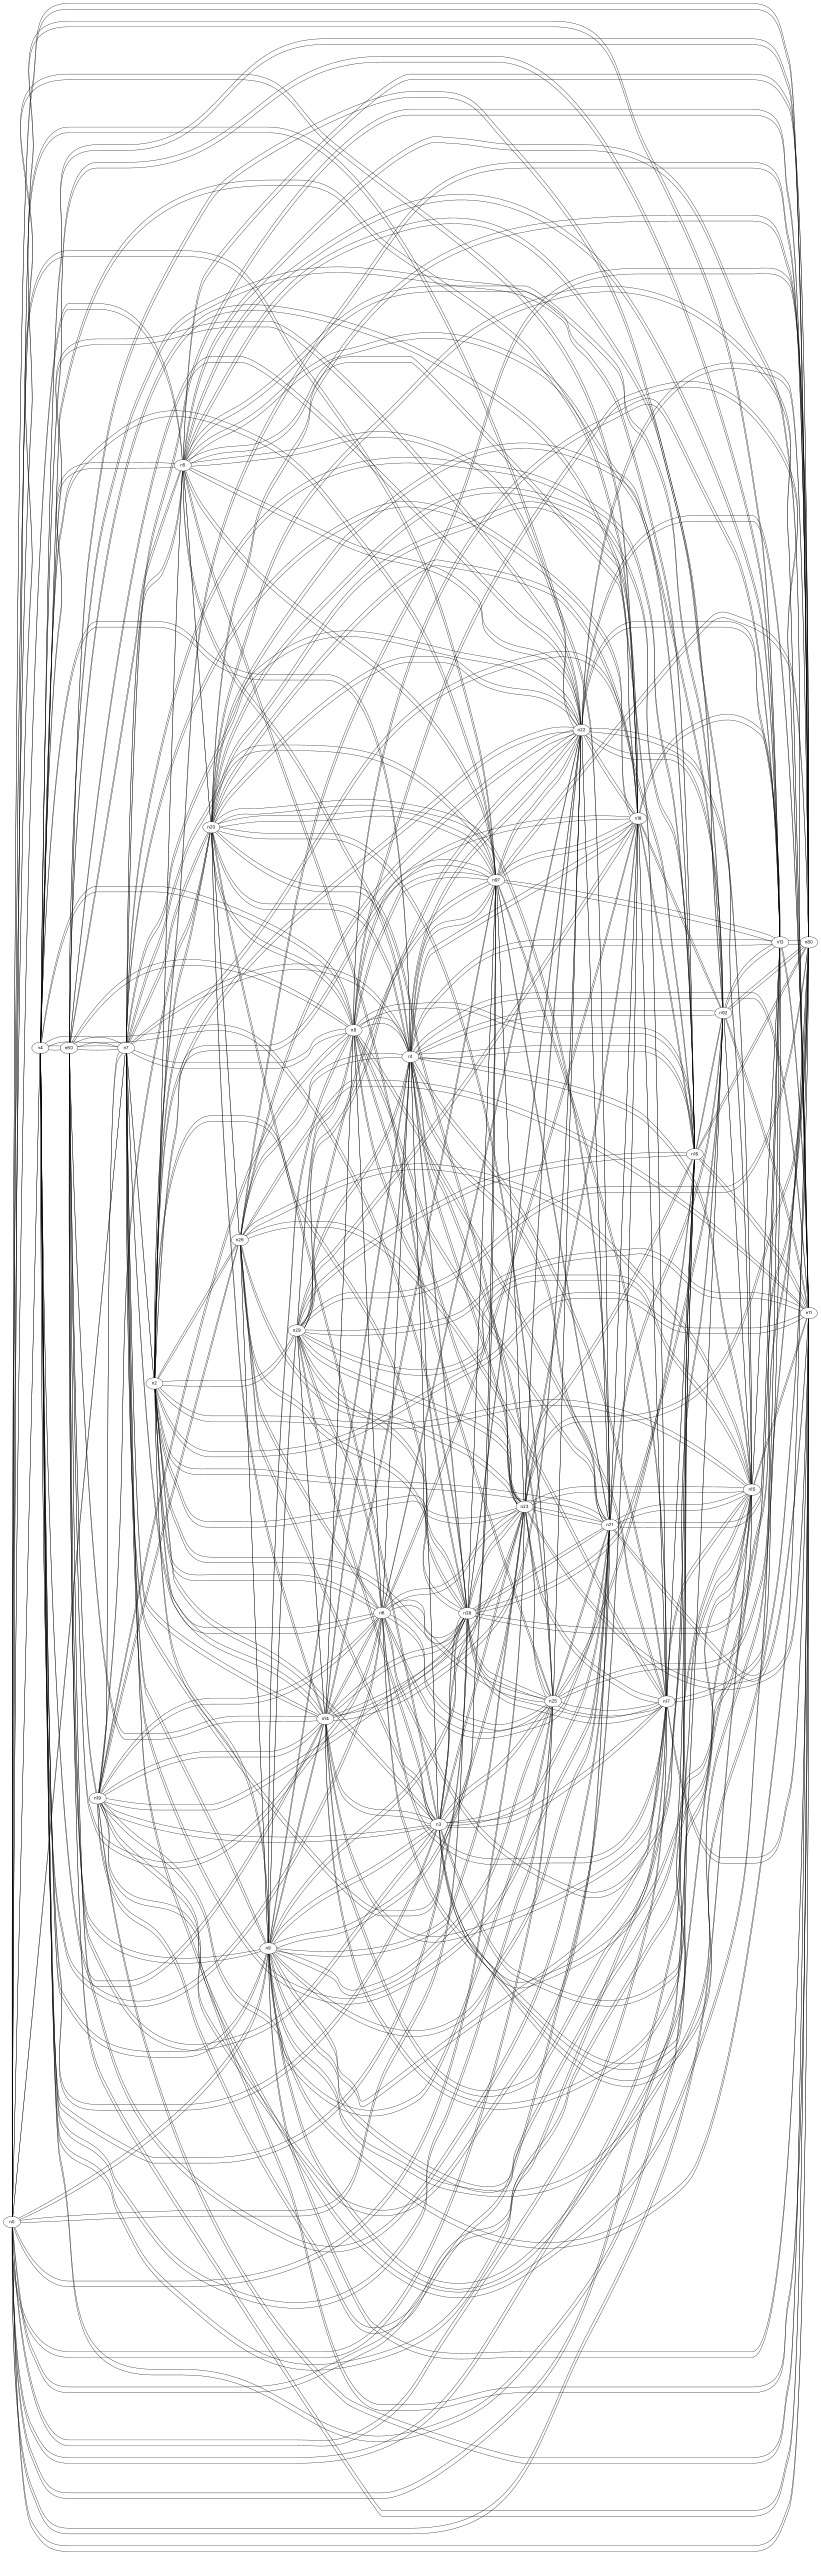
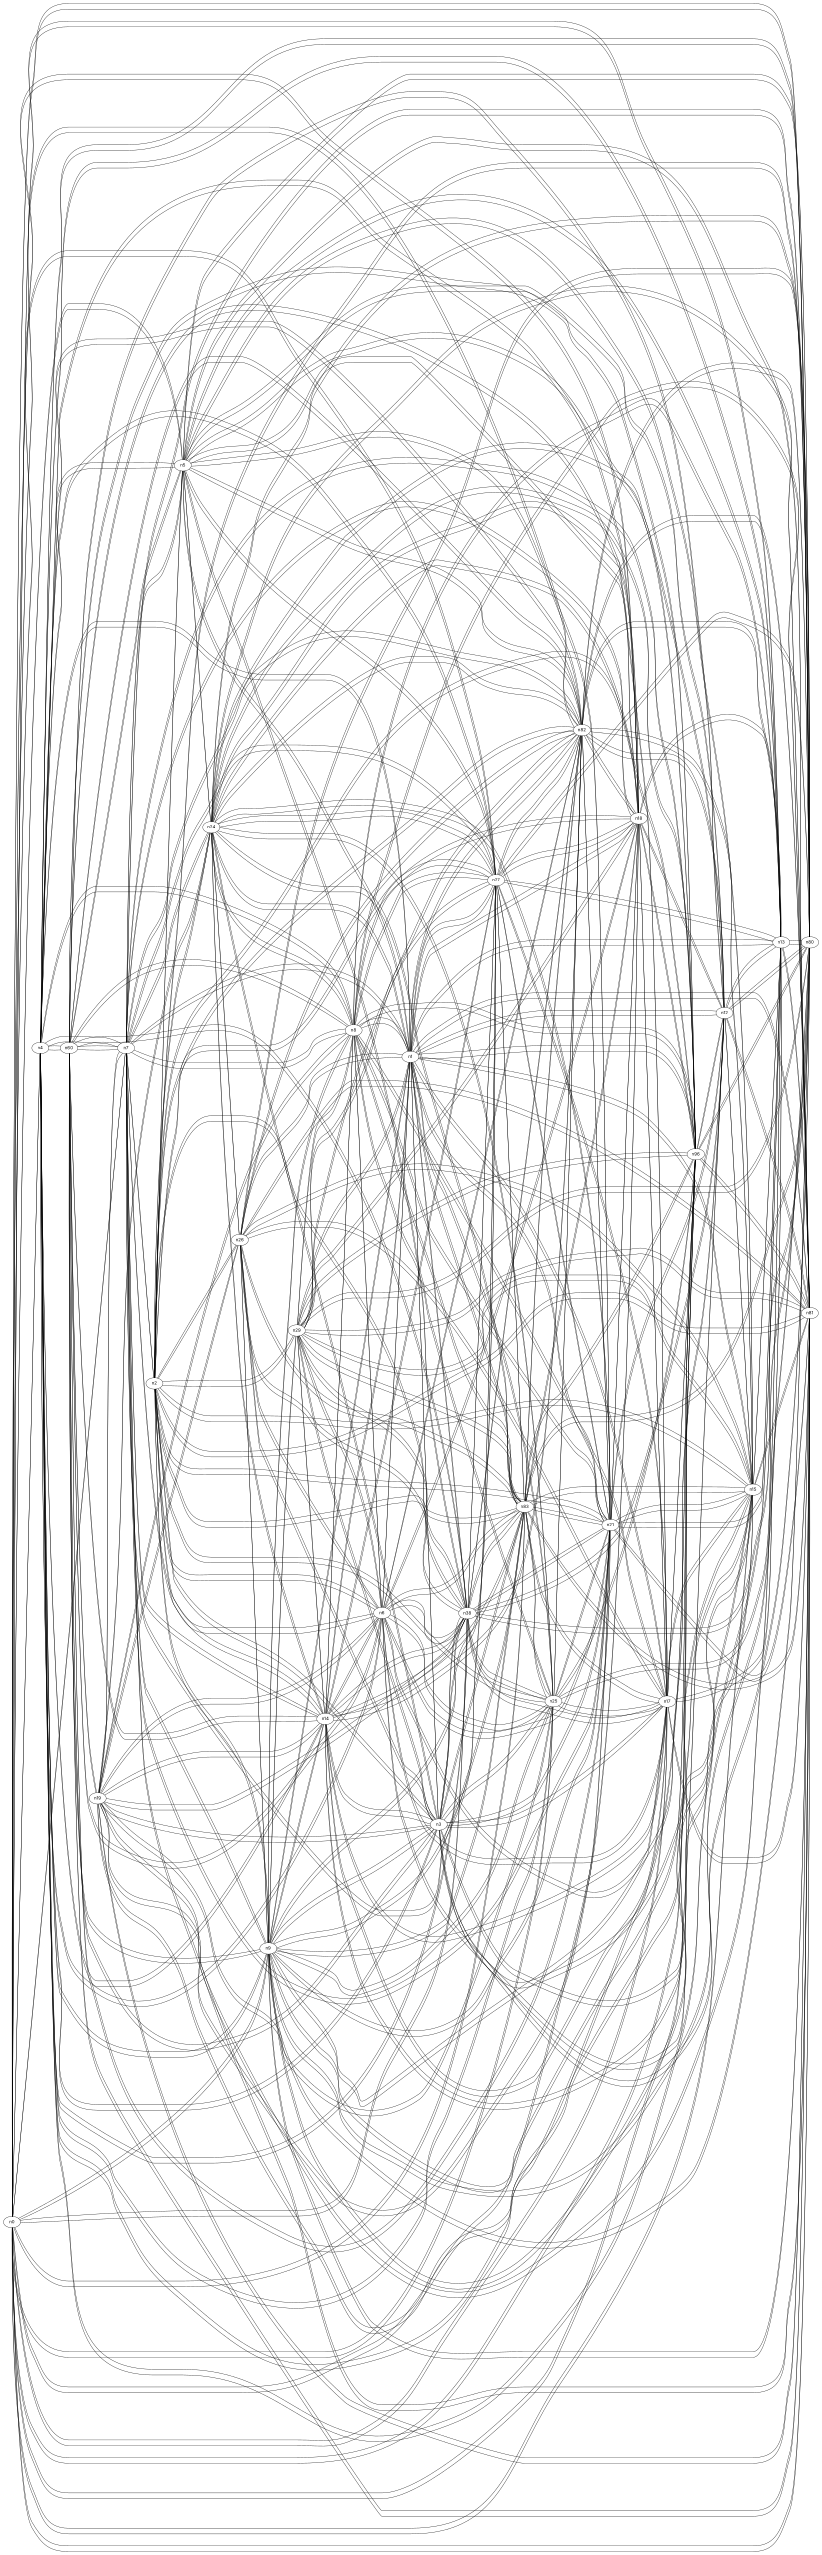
node "n22": label "n22" -> "n82"
node "n20": label "n20" -> "n24"
node "n97": label "n97" -> "n27"
node "n92": label "n92" -> "n12"
node "n16": label "n16" -> "n96"
node "n11": label "n11" -> "n81"
node "n23": label "n23" -> "n83"
